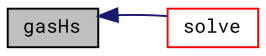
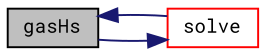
edge "gasHs" -> "solve": added
